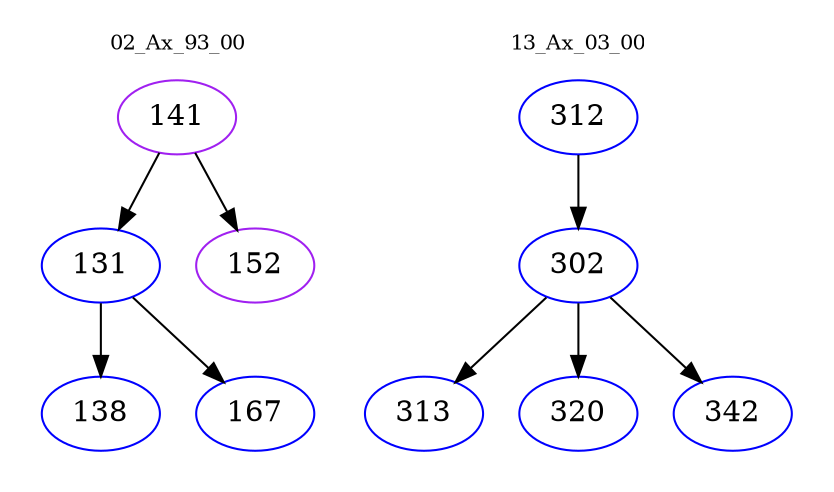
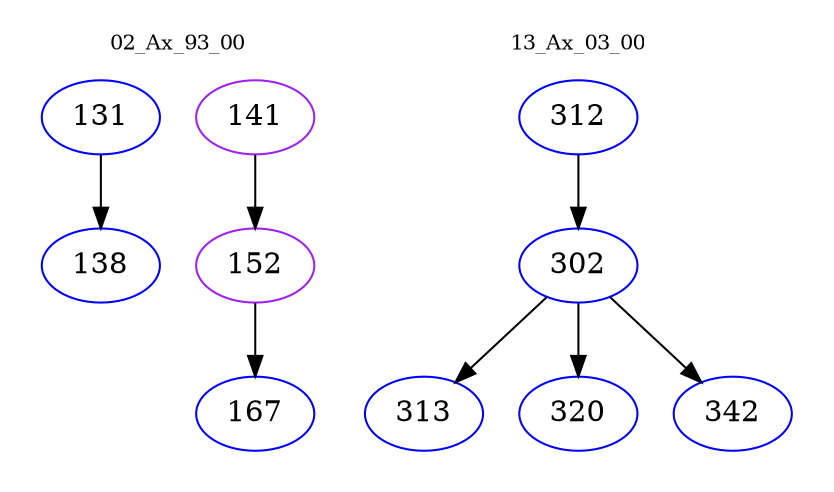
edge "141" -> "131": removed
edge "131" -> "167": now "152" -> "167"
